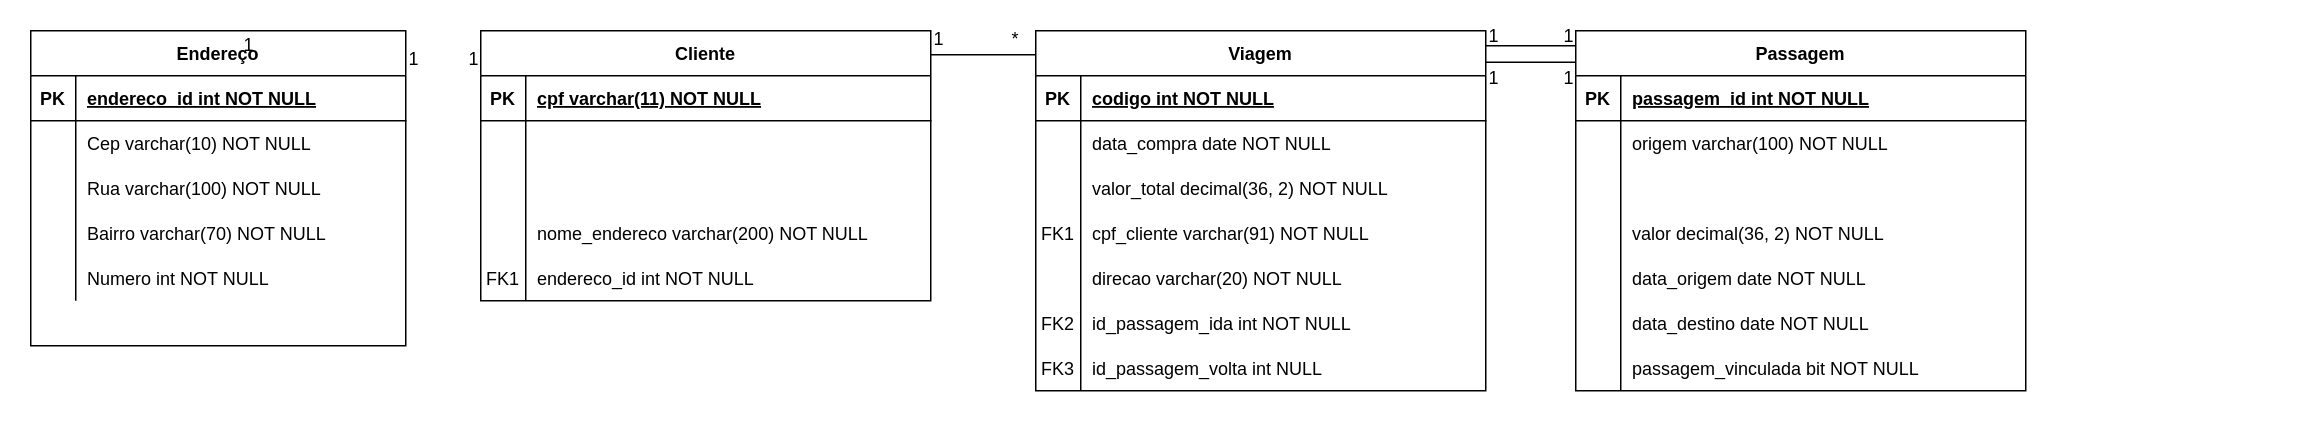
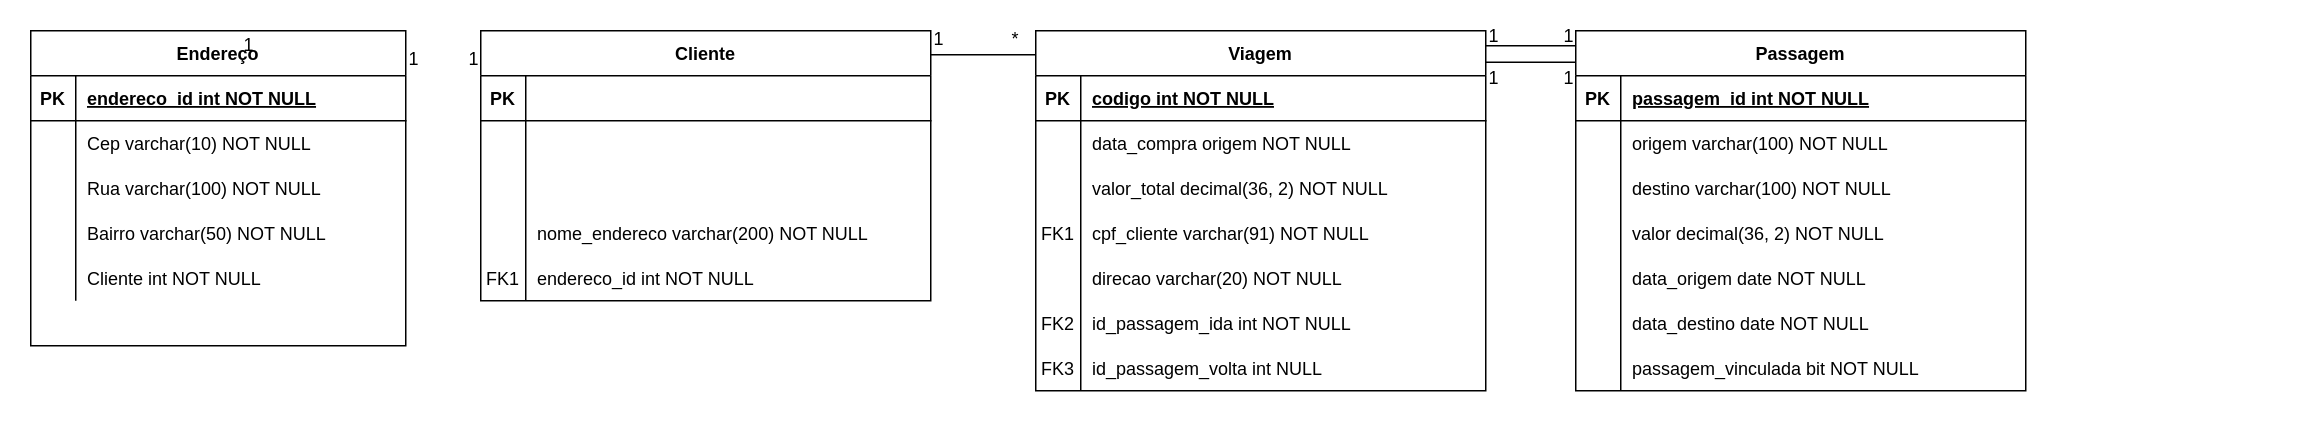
node "cpf varchar(11) NOT NULL": removed
node "data_compra date NOT NULL": label "data_compra date NOT NULL" -> "data_compra origem NOT NULL"
node "destino varchar(100) NOT NULL": added
node "Bairro varchar(70) NOT NULL": label "Bairro varchar(70) NOT NULL" -> "Bairro varchar(50) NOT NULL"
node "Numero int NOT NULL": label "Numero int NOT NULL" -> "Cliente int NOT NULL"
